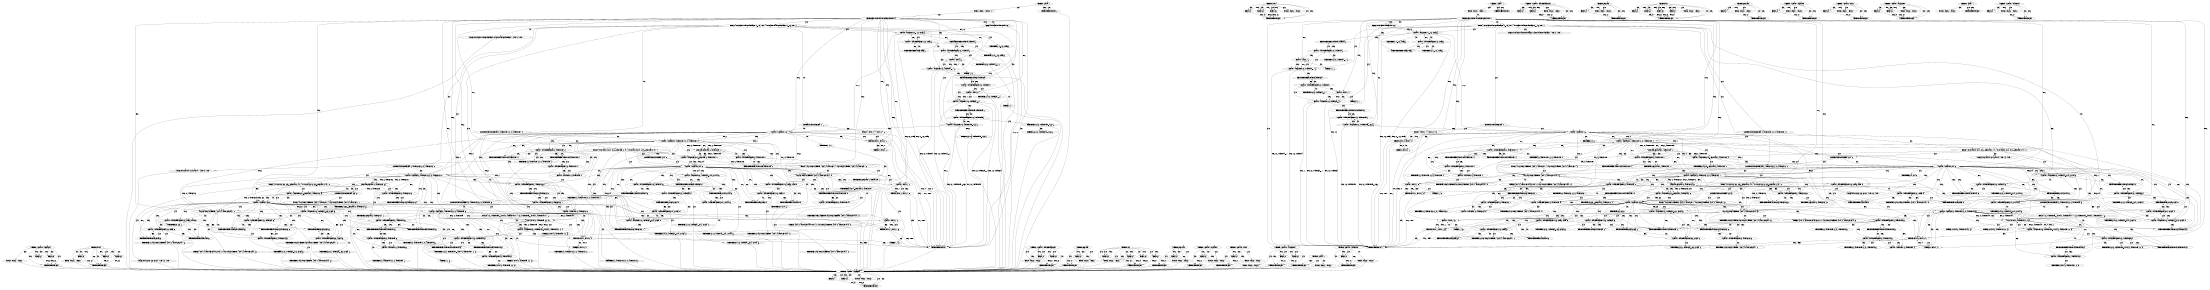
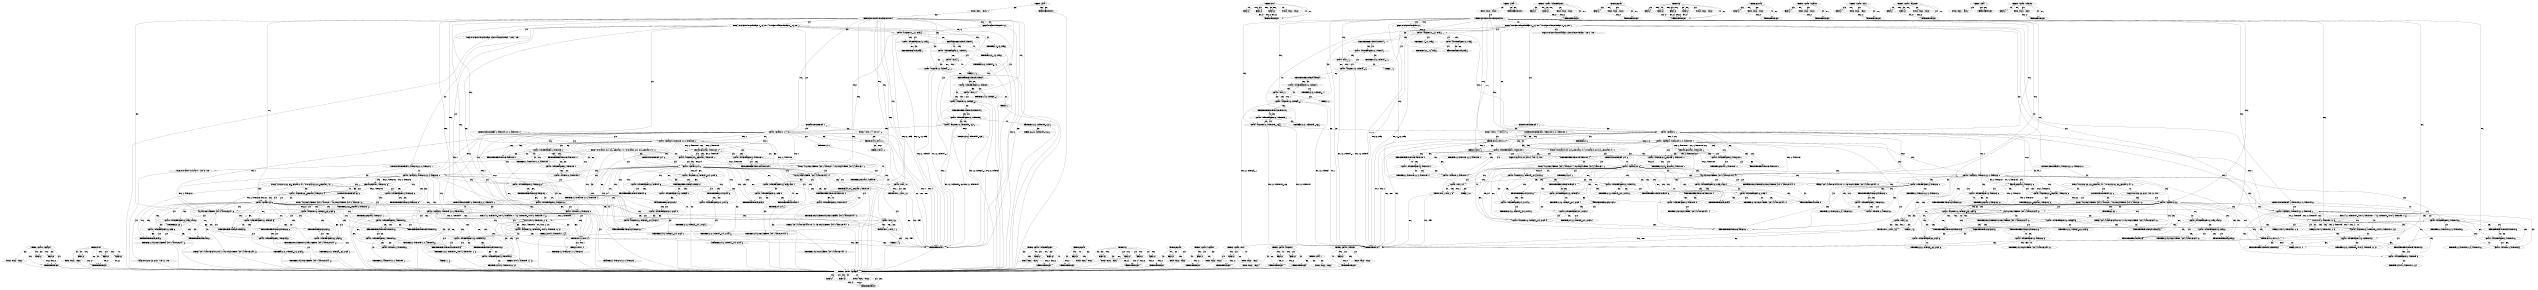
node "(IDENTIFIER,wp,wp->socket_mode = 0666)": added
